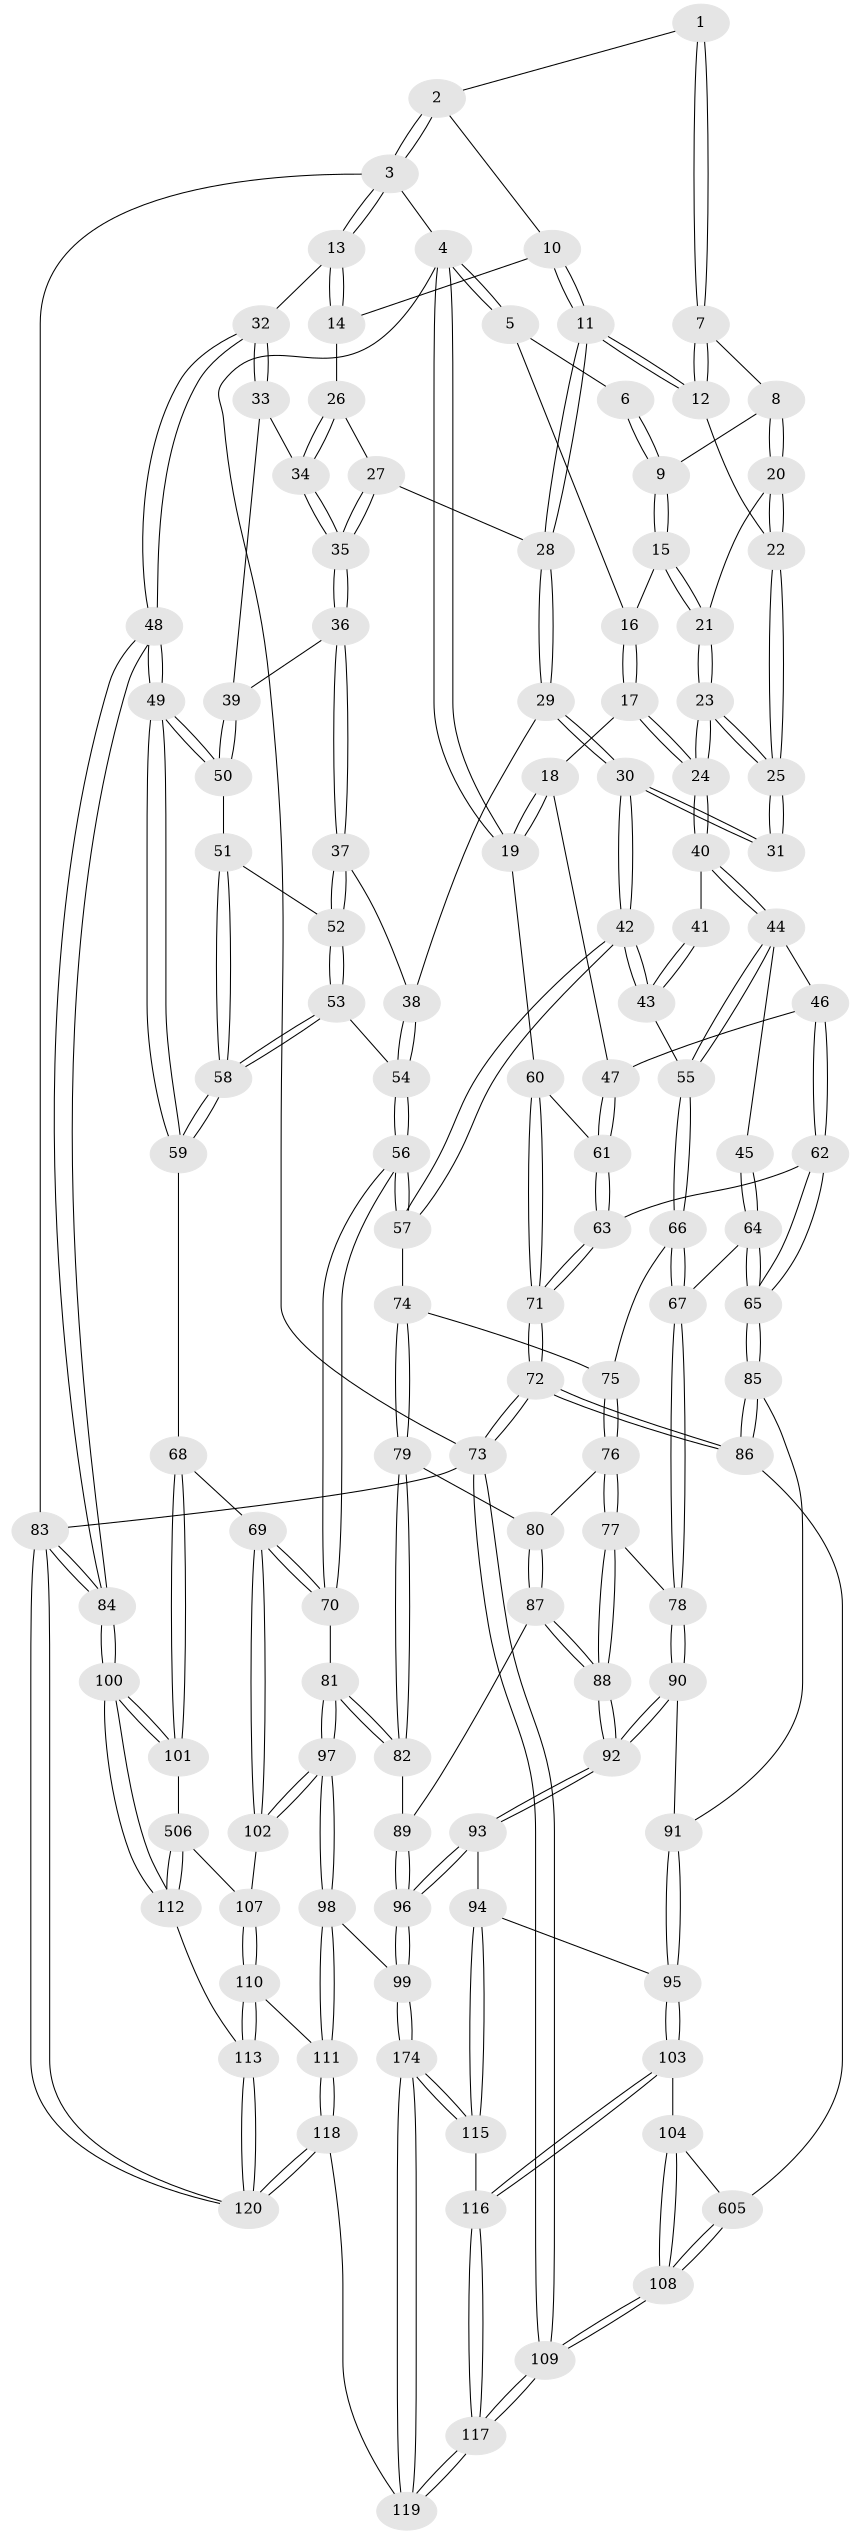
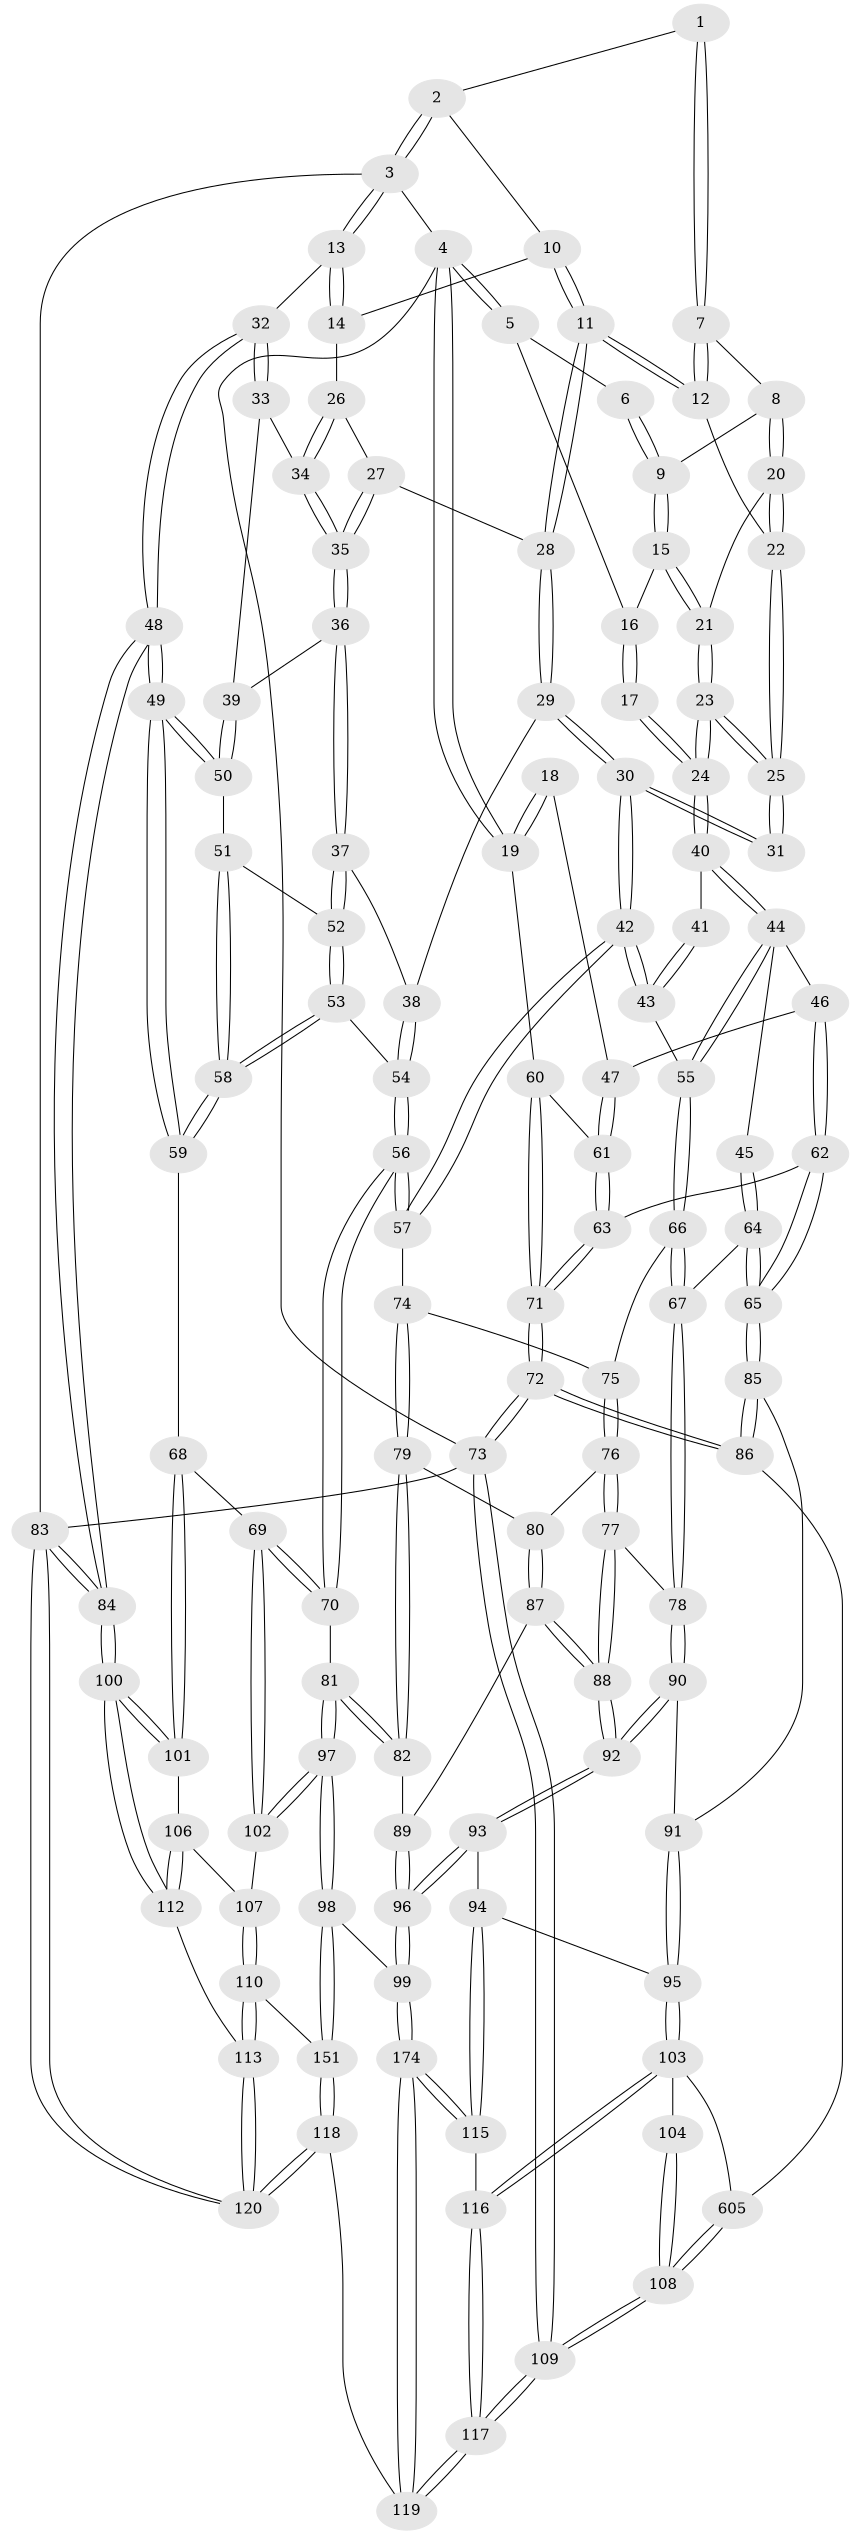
edge "17" -- "18": removed
node "506": label "506" -> "106"
node "111": label "111" -> "151"
edge "104" -- "605": now "103" -- "605"
